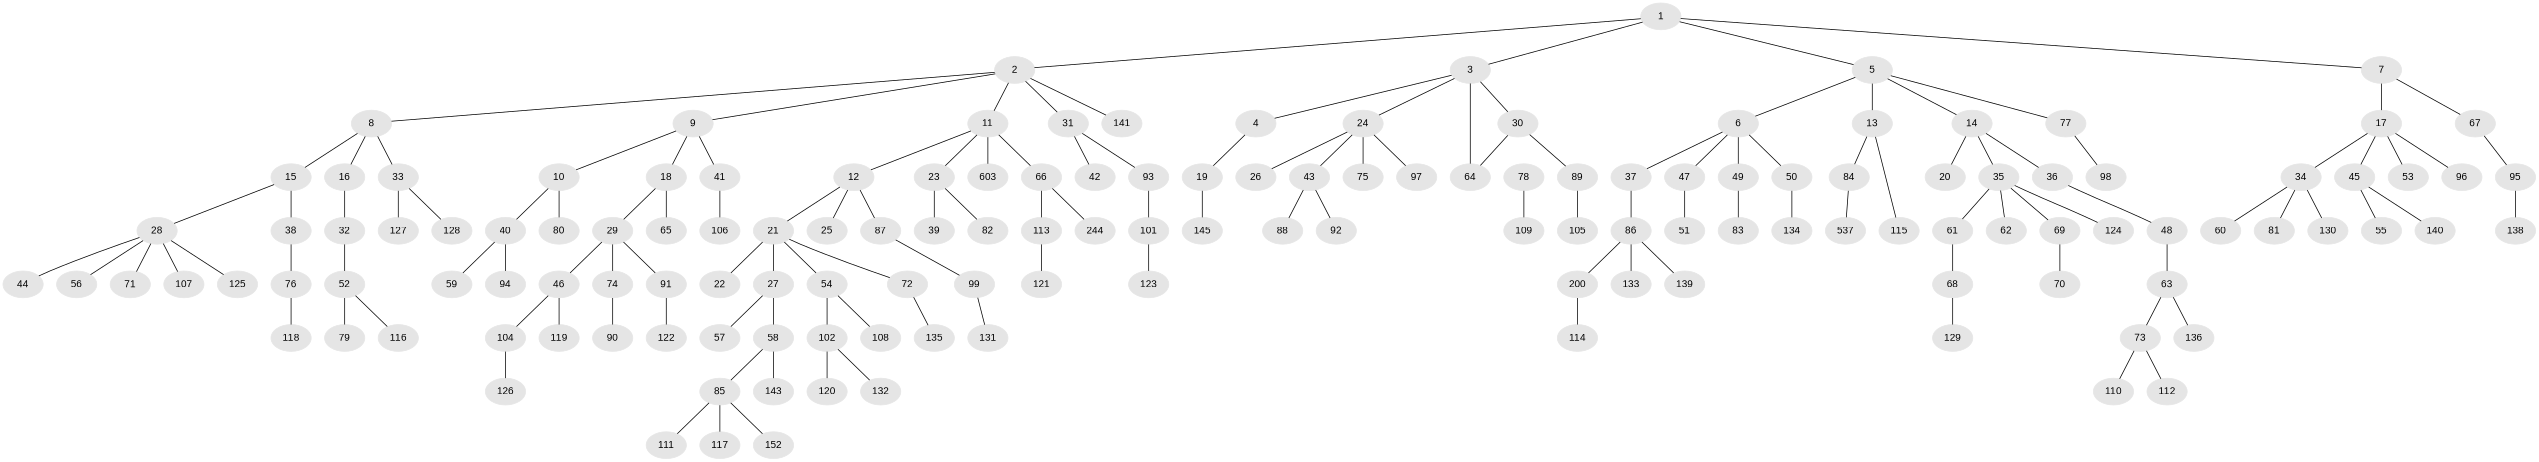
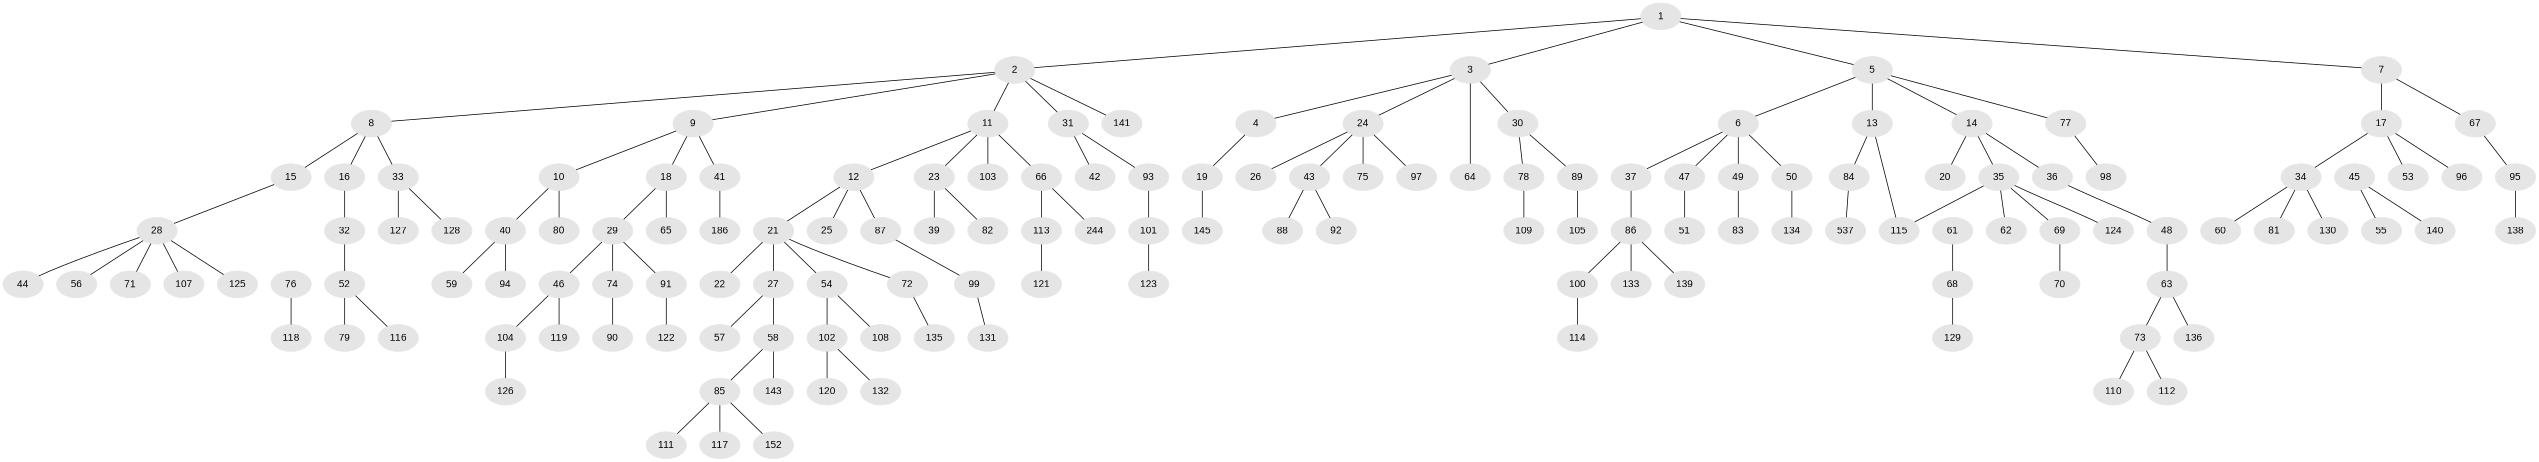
edge "30" -- "64": now "30" -- "78"
edge "17" -- "45": removed
node "603": label "603" -> "103"
edge "35" -- "61": now "35" -- "115"
node "38": removed
node "106": label "106" -> "186"
node "200": label "200" -> "100"
